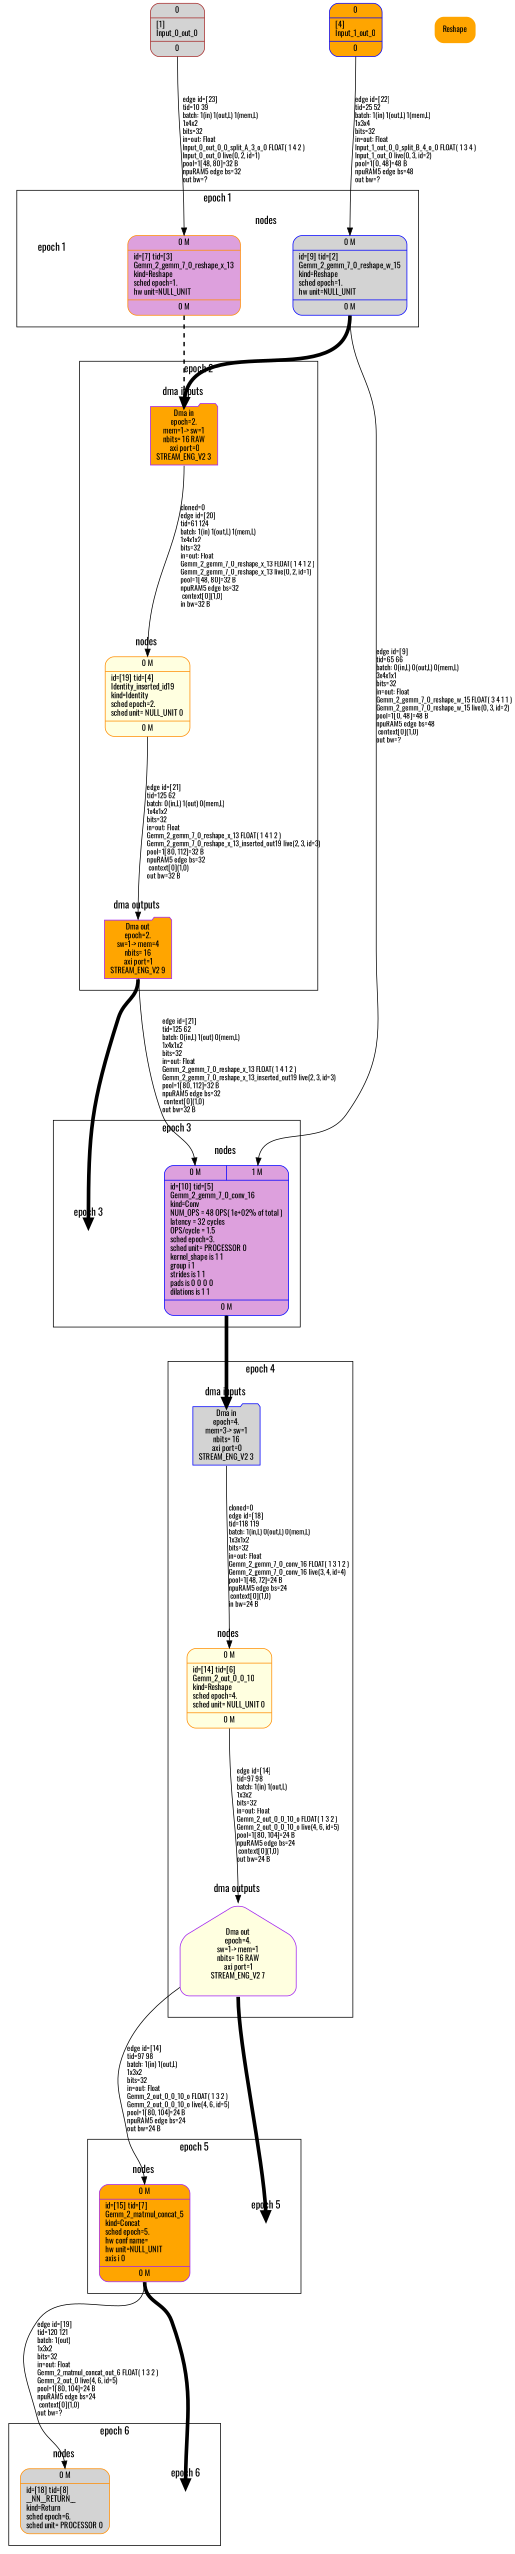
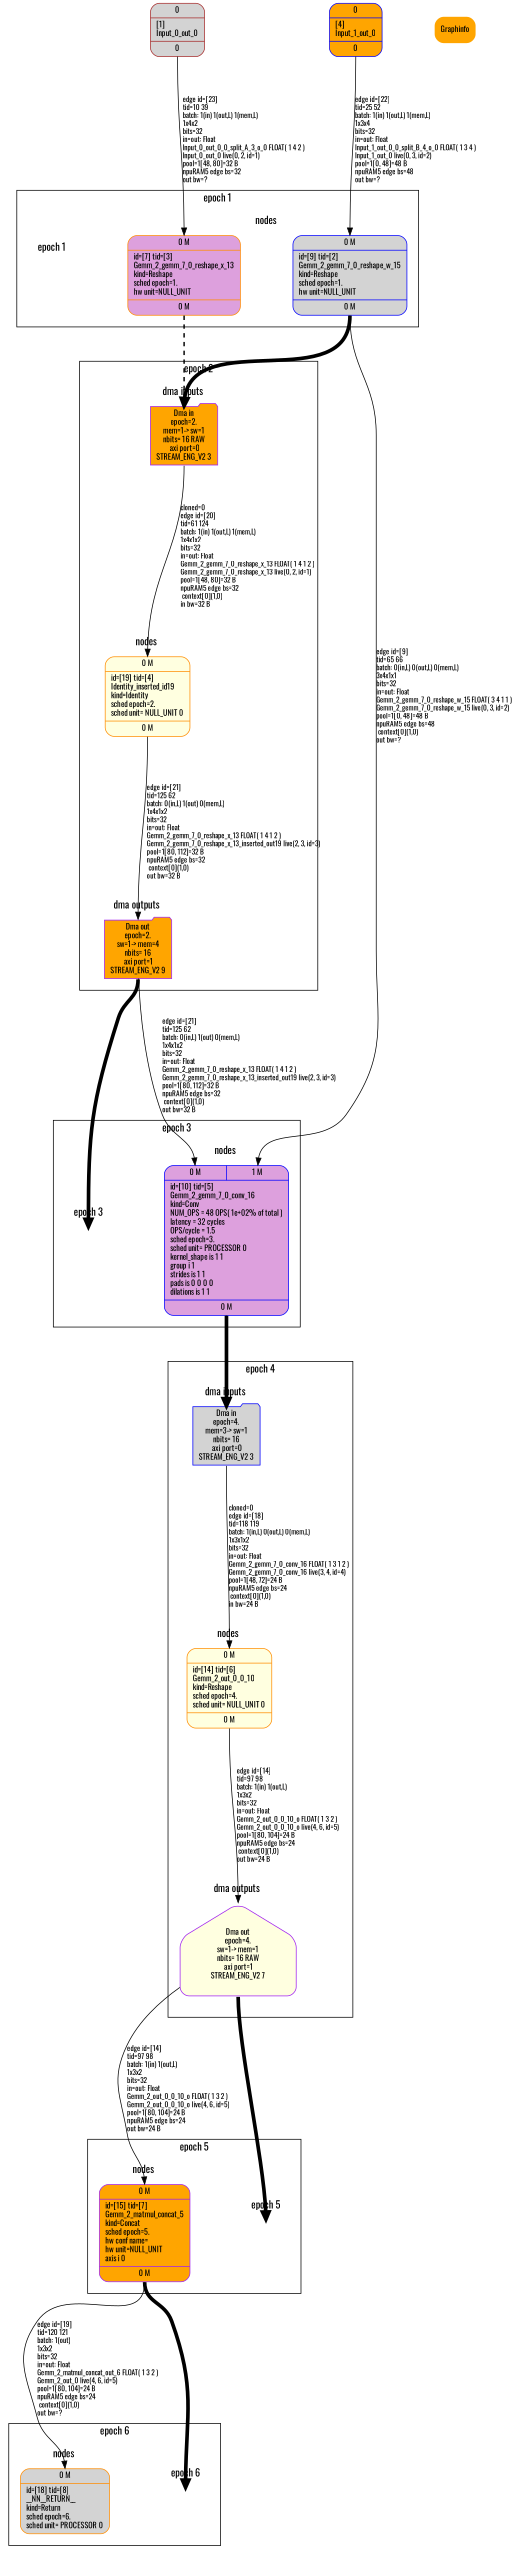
node "Reshape": label "Reshape" -> "Graphinfo"
